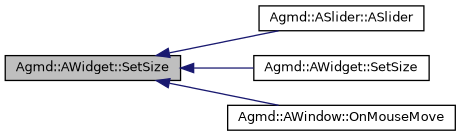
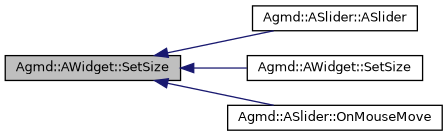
node "Agmd::AWindow::OnMouseMove": label "Agmd::AWindow::OnMouseMove" -> "Agmd::ASlider::OnMouseMove"
